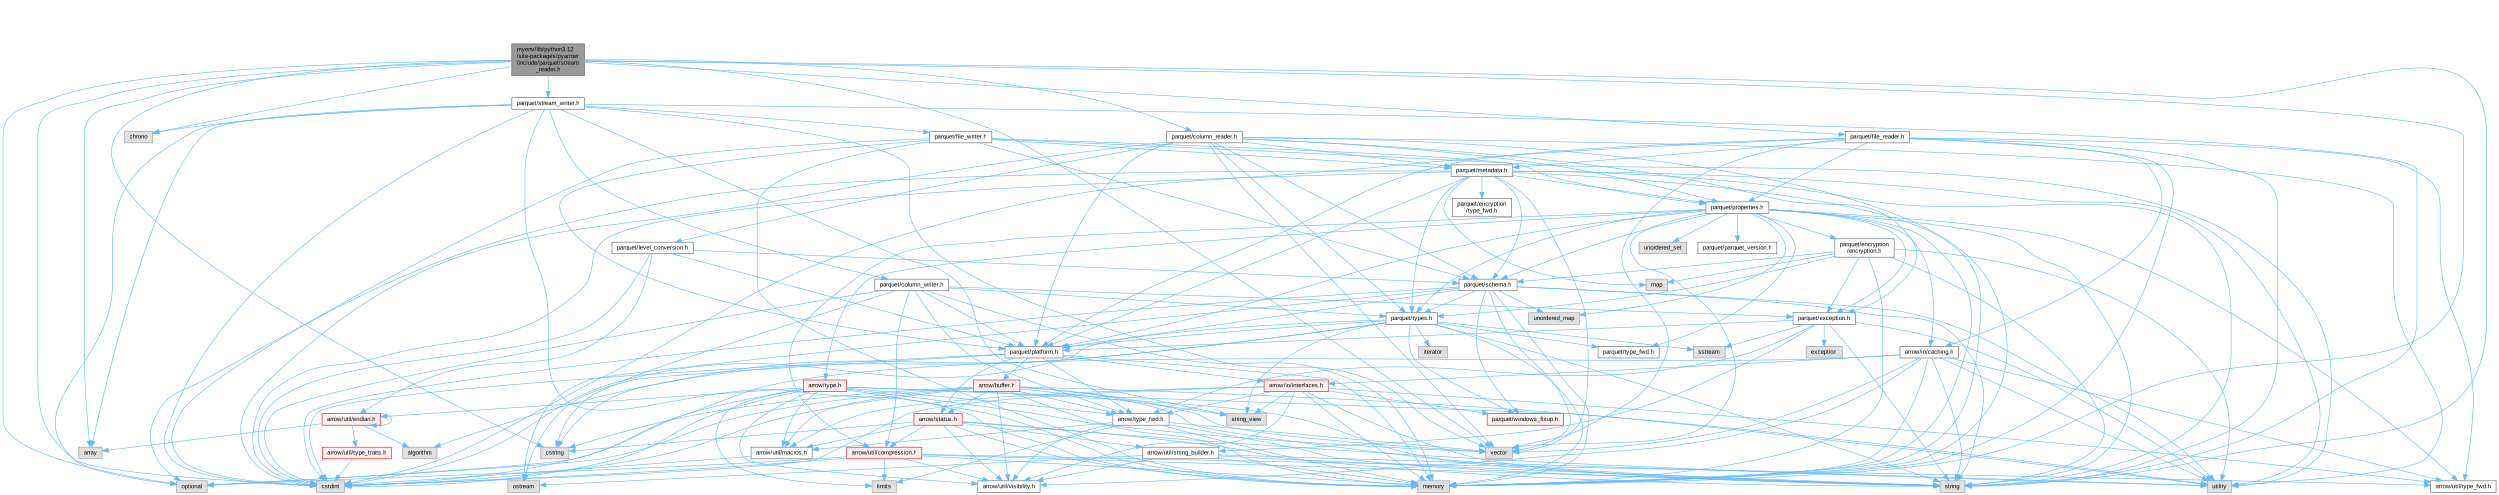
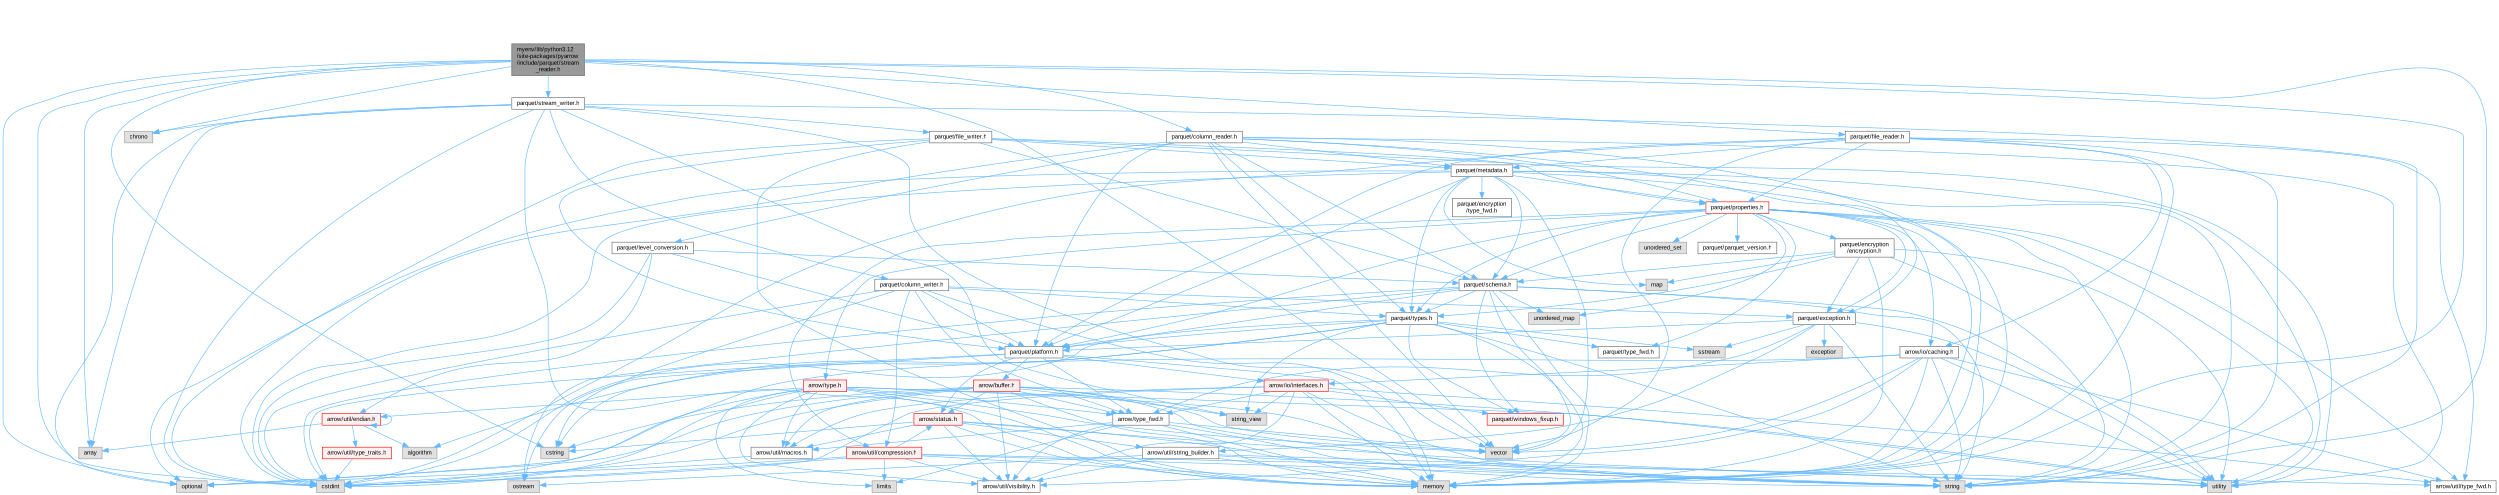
node "parquet/properties.h": color grey40 -> red
node "iterator": removed
edge "parquet/properties.h" -> "vector": now "parquet/properties.h" -> "utility"
edge "arrow/status.h" -> "arrow/util/compression.h": reversed
